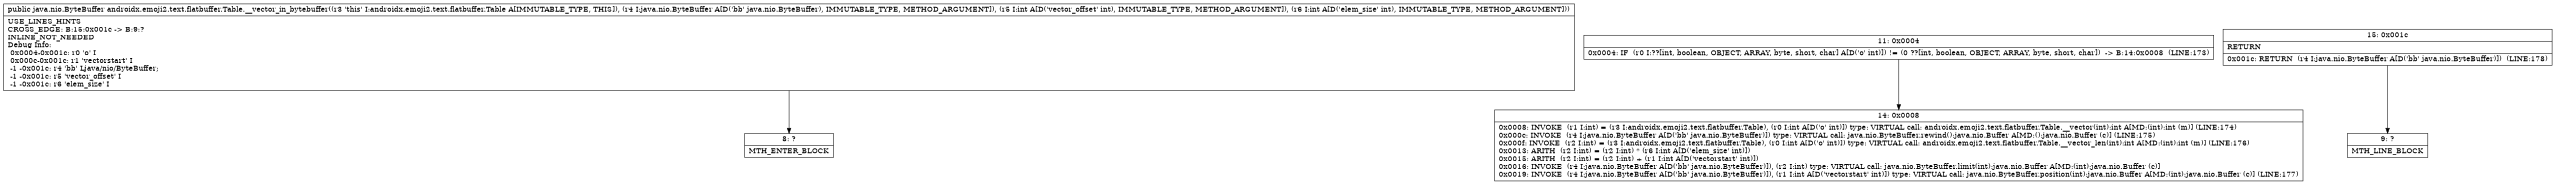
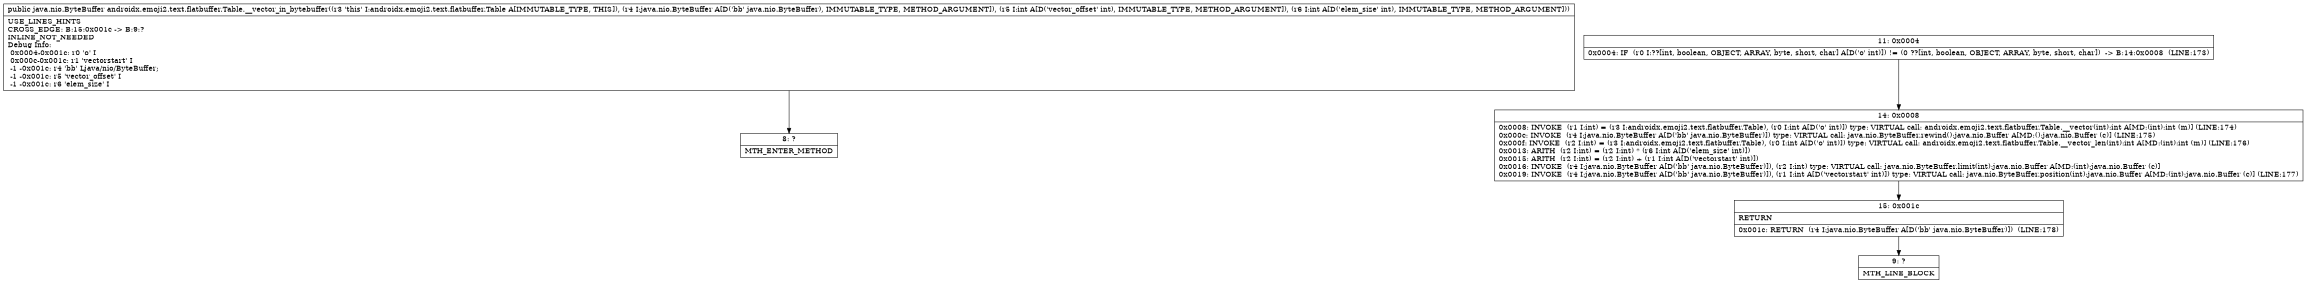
node "8: ?": text "MTH_ENTER_BLOCK" -> "MTH_ENTER_METHOD"
edge "14: 0x0008" -> "15: 0x001c": added
